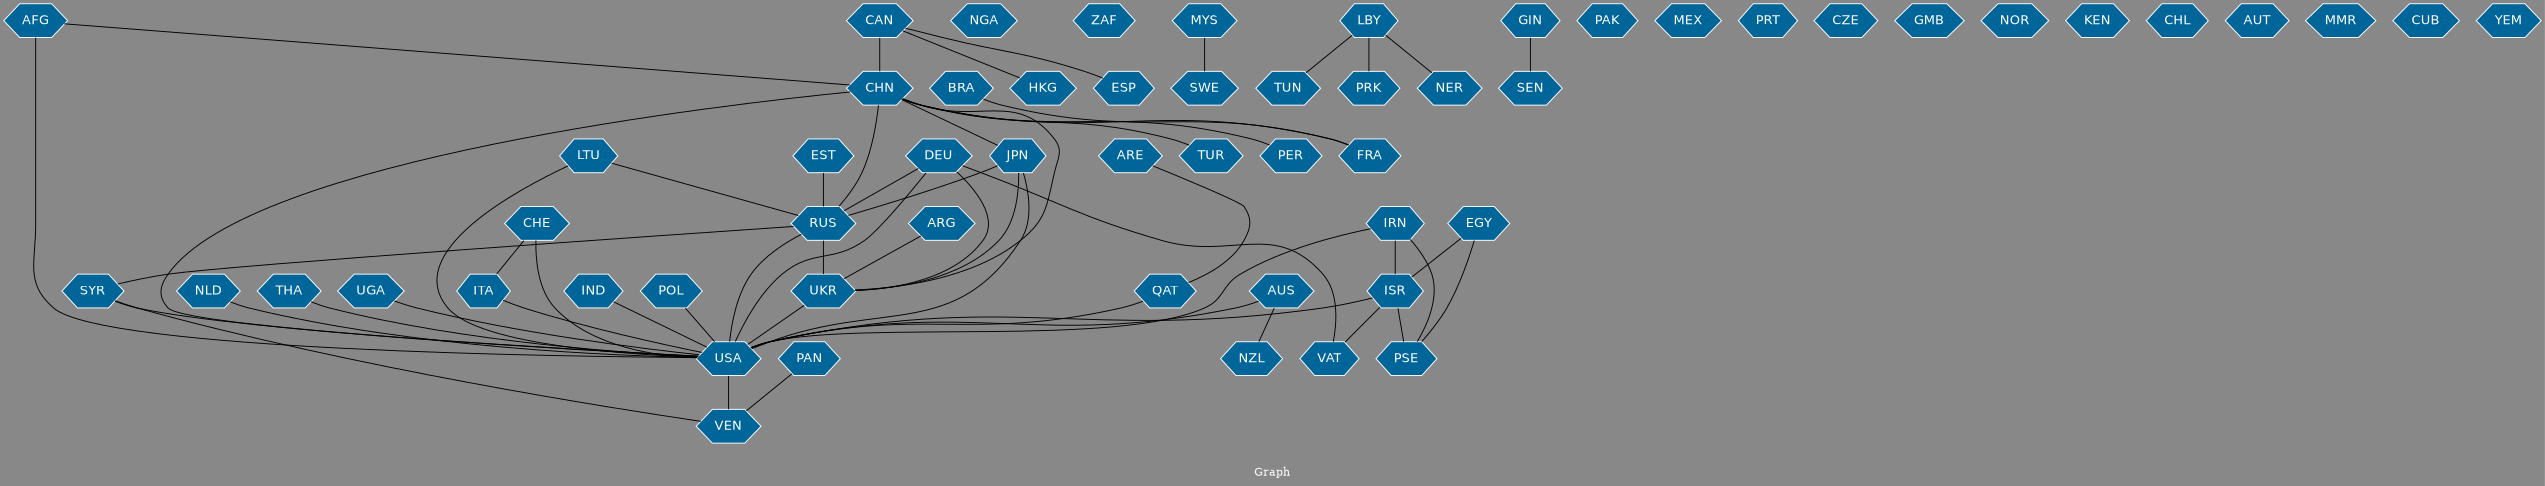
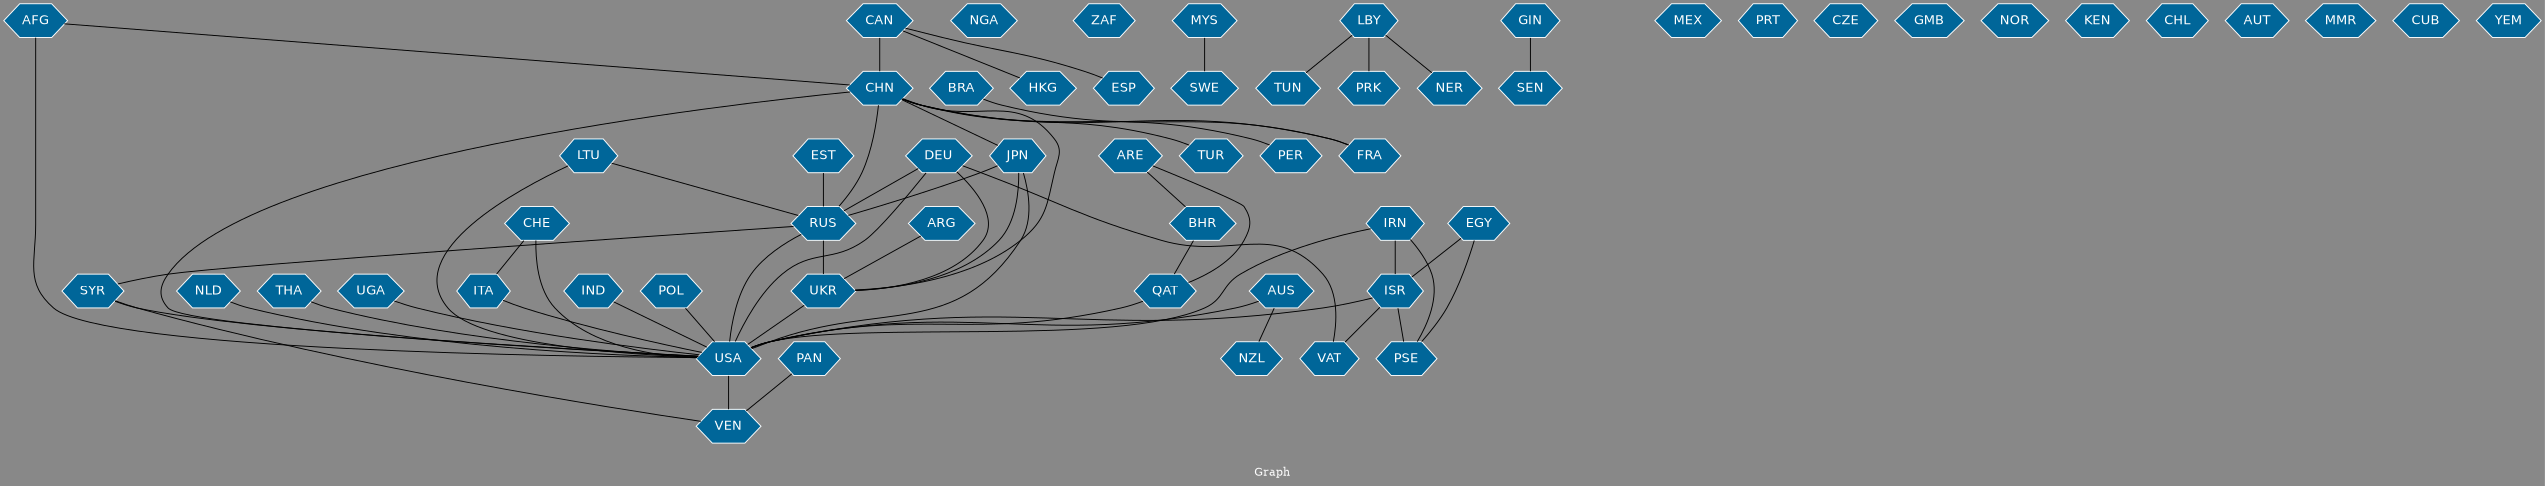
node "PAK": removed
node "BHR": added
